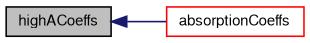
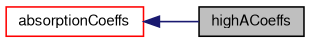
edge "absorptionCoeffs" -> "highACoeffs": reversed
